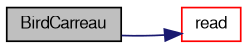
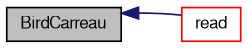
edge "BirdCarreau" -> "read": reversed
